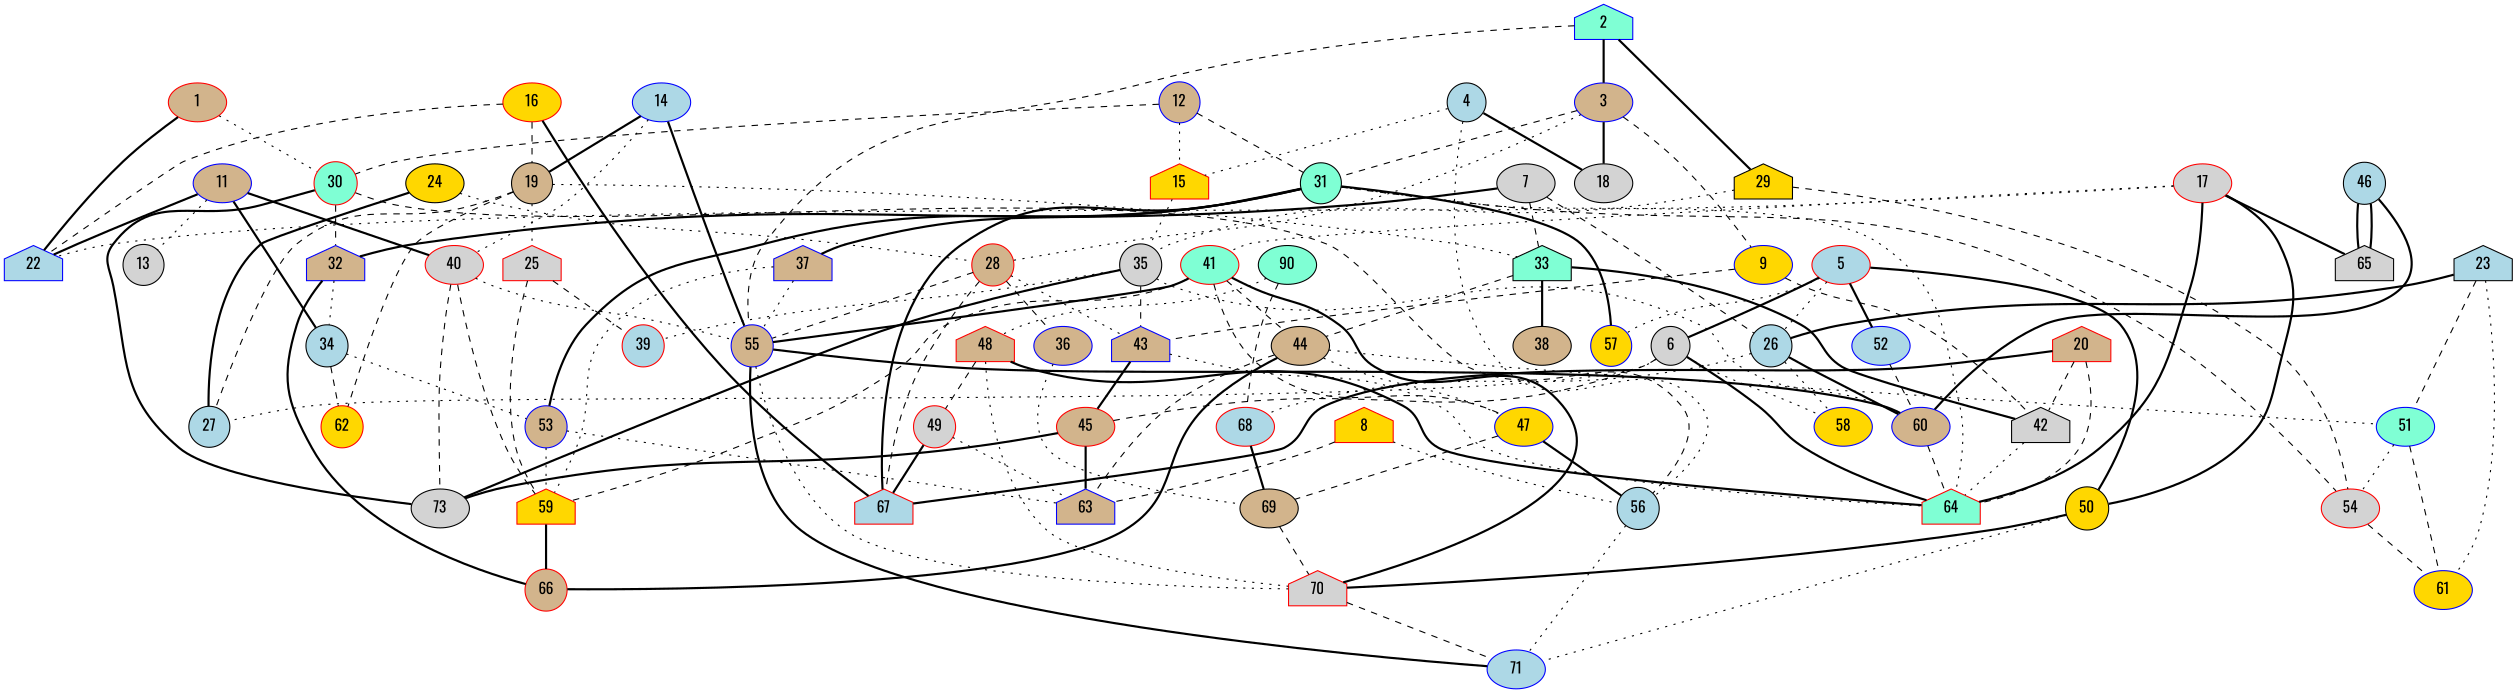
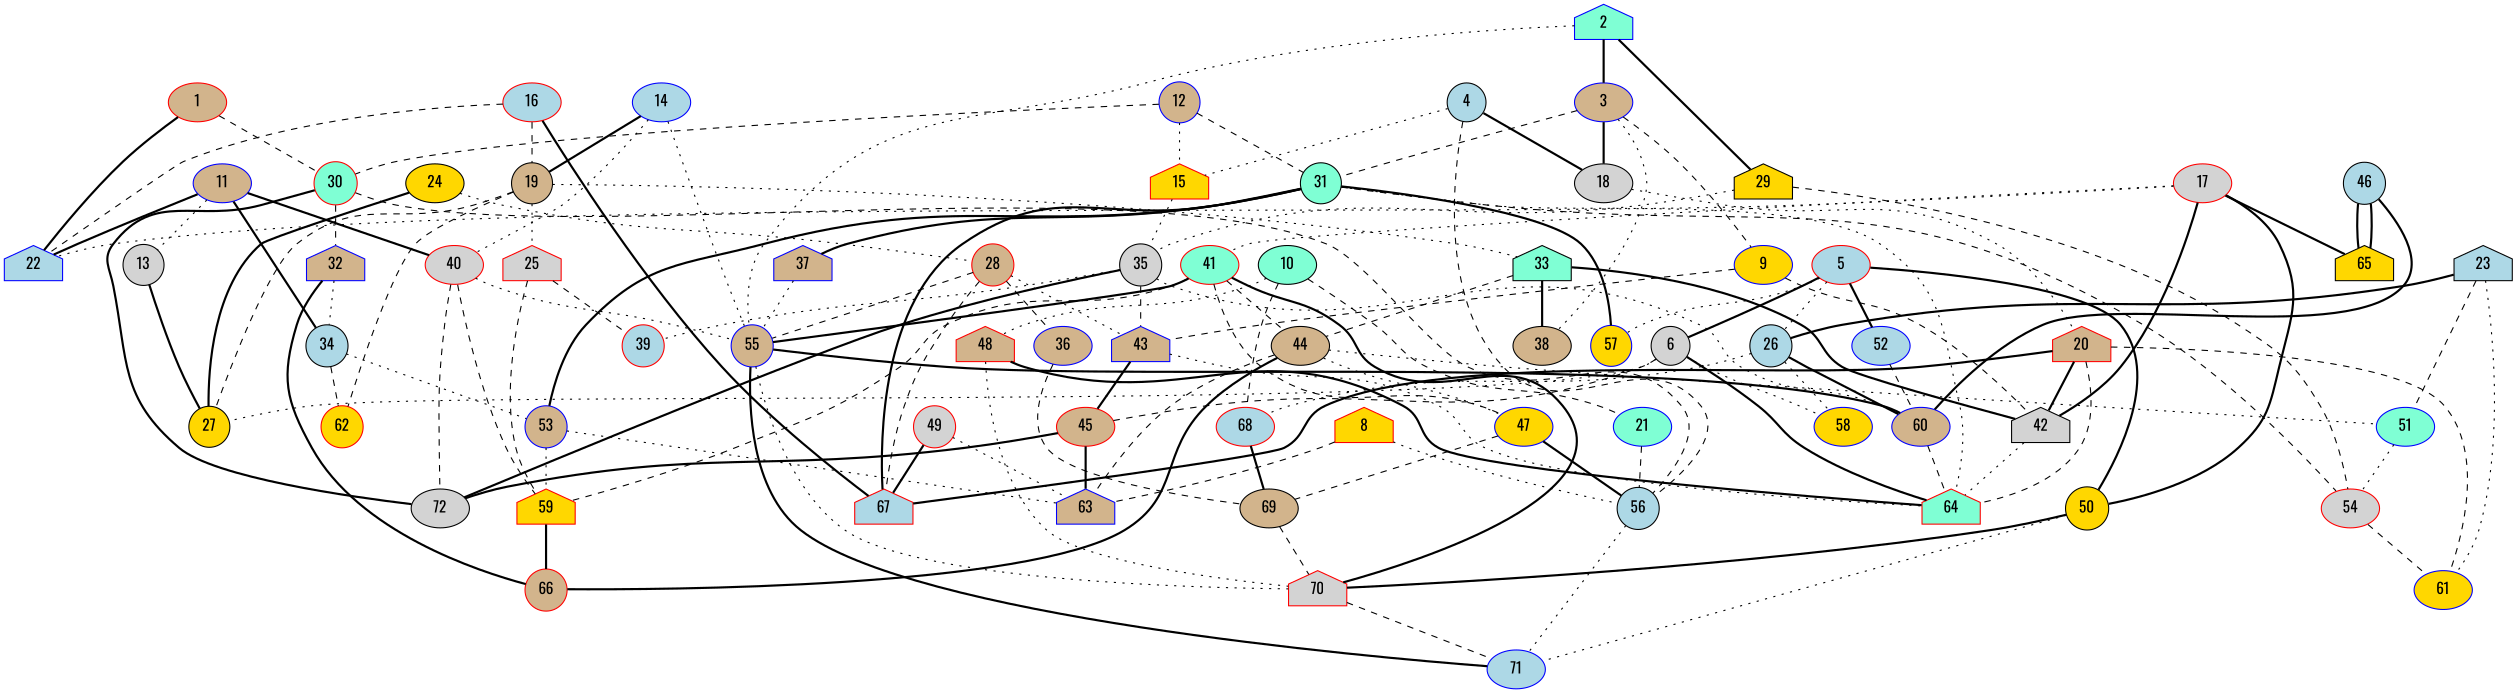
edge "2" -- "55": style dashed -> dotted
node "16": fillcolor gold -> lightblue
edge "1" -- "30": style dotted -> dashed
edge "3" -- "28": now "3" -- "38"
node "7": removed
edge "18" -- "20": added
edge "14" -- "55": style bold -> dotted
node "90": label "90" -> "10"
node "65": fillcolor lightgrey -> gold
edge "37" -- "59": removed
edge "13" -- "27": added
edge "4" -- "56": style dotted -> dashed
edge "48" -- "49": removed
edge "20" -- "42": style dashed -> bold
edge "17" -- "64": now "17" -- "42"
node "27": fillcolor lightblue -> gold
node "21": added
edge "36" -- "69": style dotted -> dashed
node "73": label "73" -> "72"
edge "51" -- "61": now "20" -- "61"
